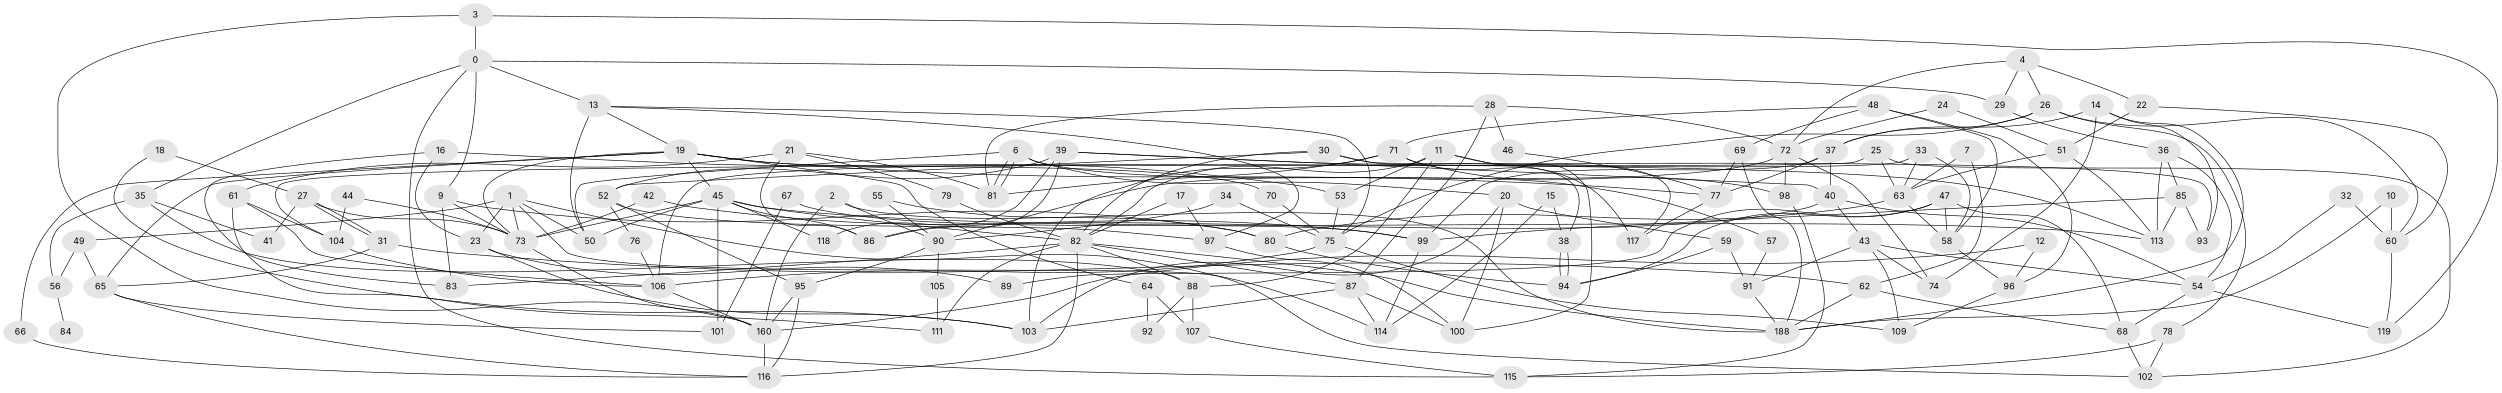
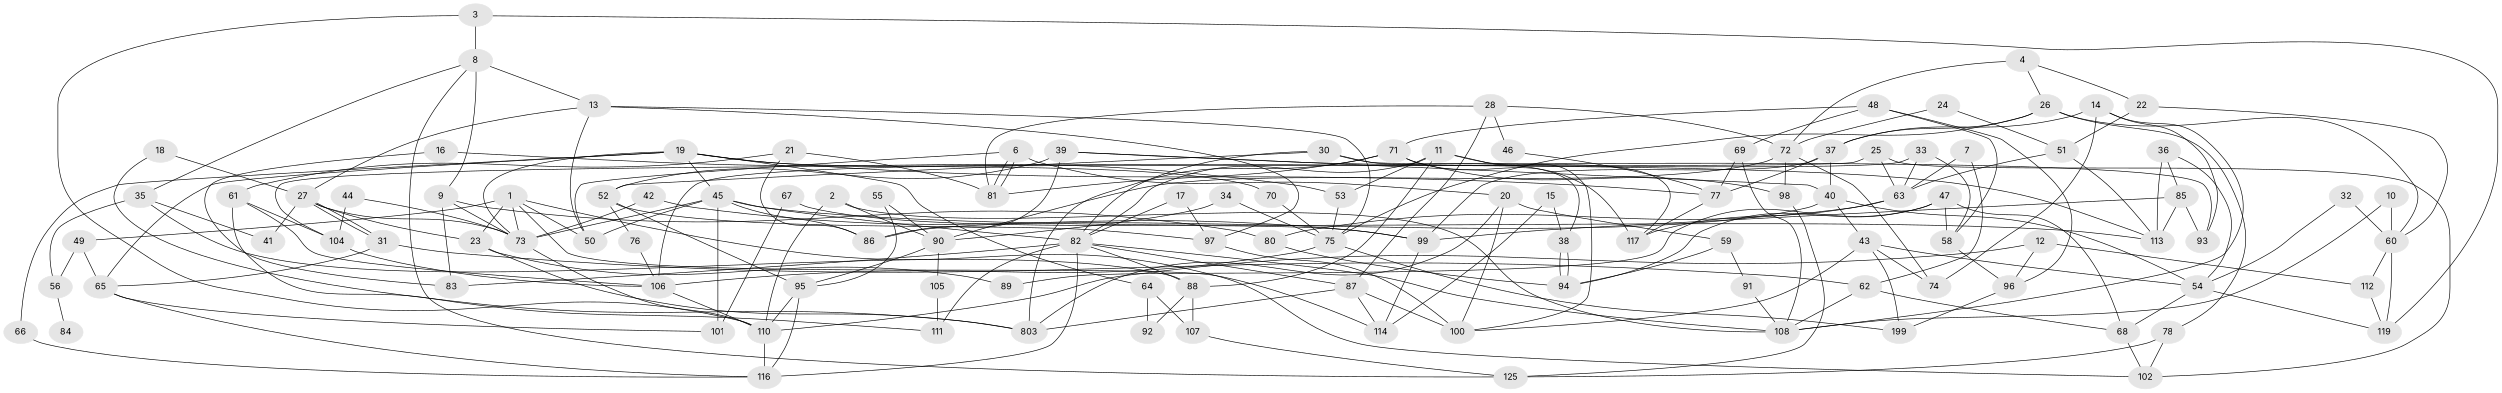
node "0": label "0" -> "8"
node "29": removed
edge "13" -- "19": now "13" -- "27"
node "79": removed
edge "16" -- "23": now "27" -- "23"
edge "55" -- "80": now "55" -- "95"
edge "63" -- "58": now "63" -- "117"
node "118": removed
node "57": removed
edge "43" -- "91": now "43" -- "100"
node "112": added
node "160": label "160" -> "110"
node "103": label "103" -> "803"
node "188": label "188" -> "108"
node "109": label "109" -> "199"
node "115": label "115" -> "125"
